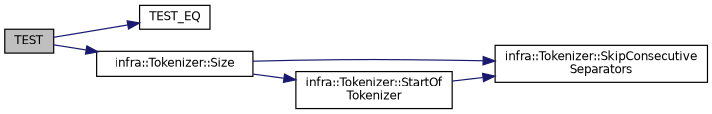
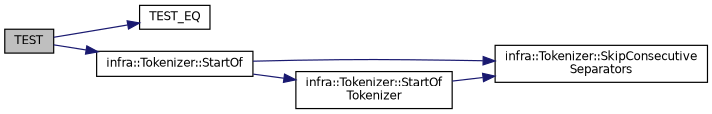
node "infra::Tokenizer::Size": label "infra::Tokenizer::Size" -> "infra::Tokenizer::StartOf"
